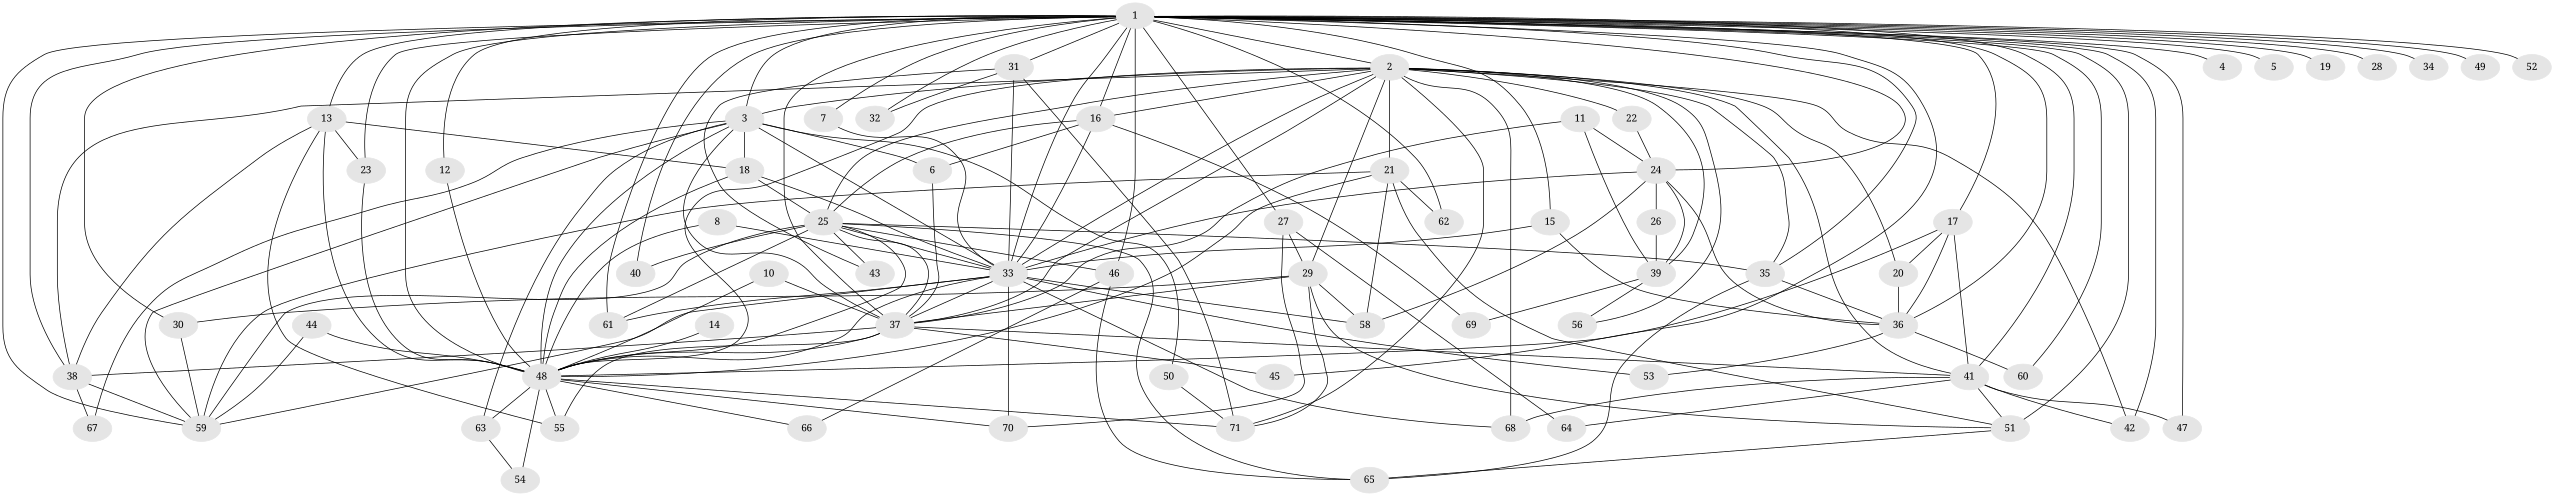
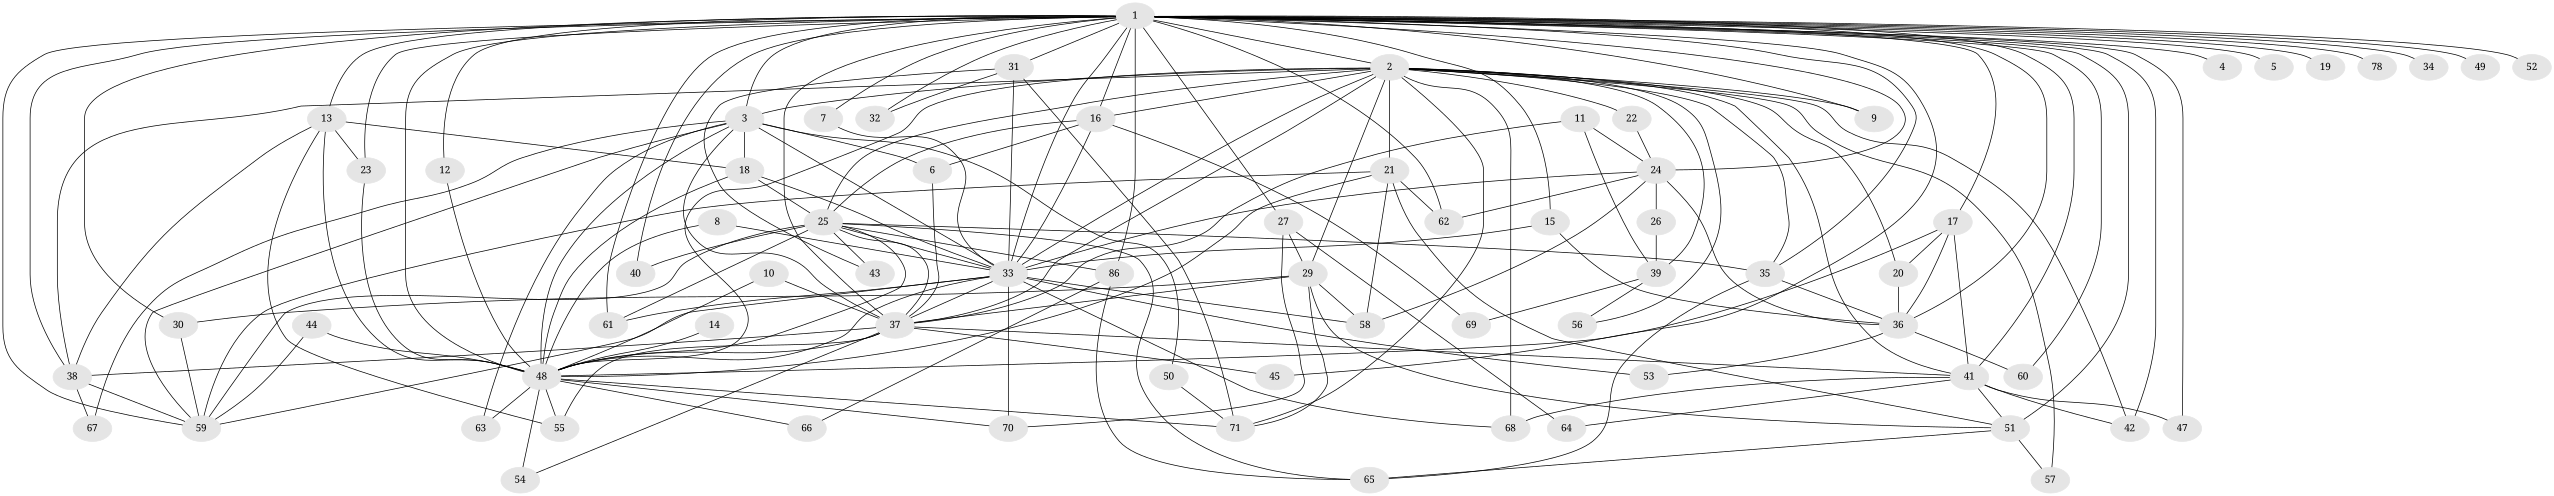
node "28": label "28" -> "78"
node "9": added
edge "24" -- "39": now "24" -- "62"
node "46": label "46" -> "86"
edge "63" -- "54": now "37" -- "54"
node "57": added
